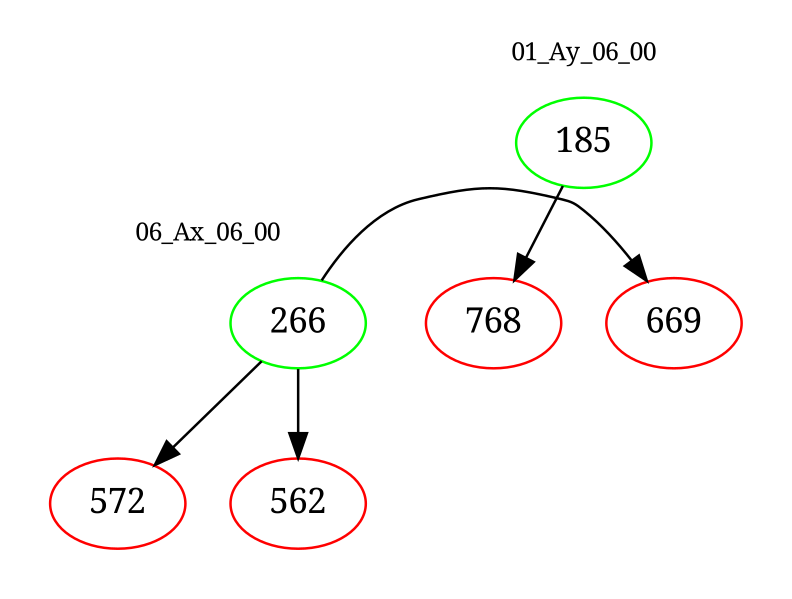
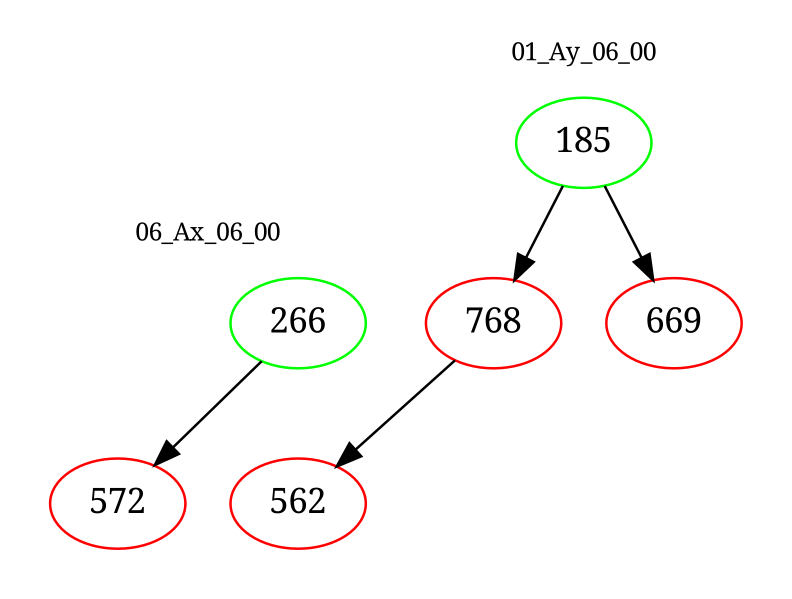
edge "266" -> "669": now "185" -> "669"
edge "266" -> "562": now "768" -> "562"
